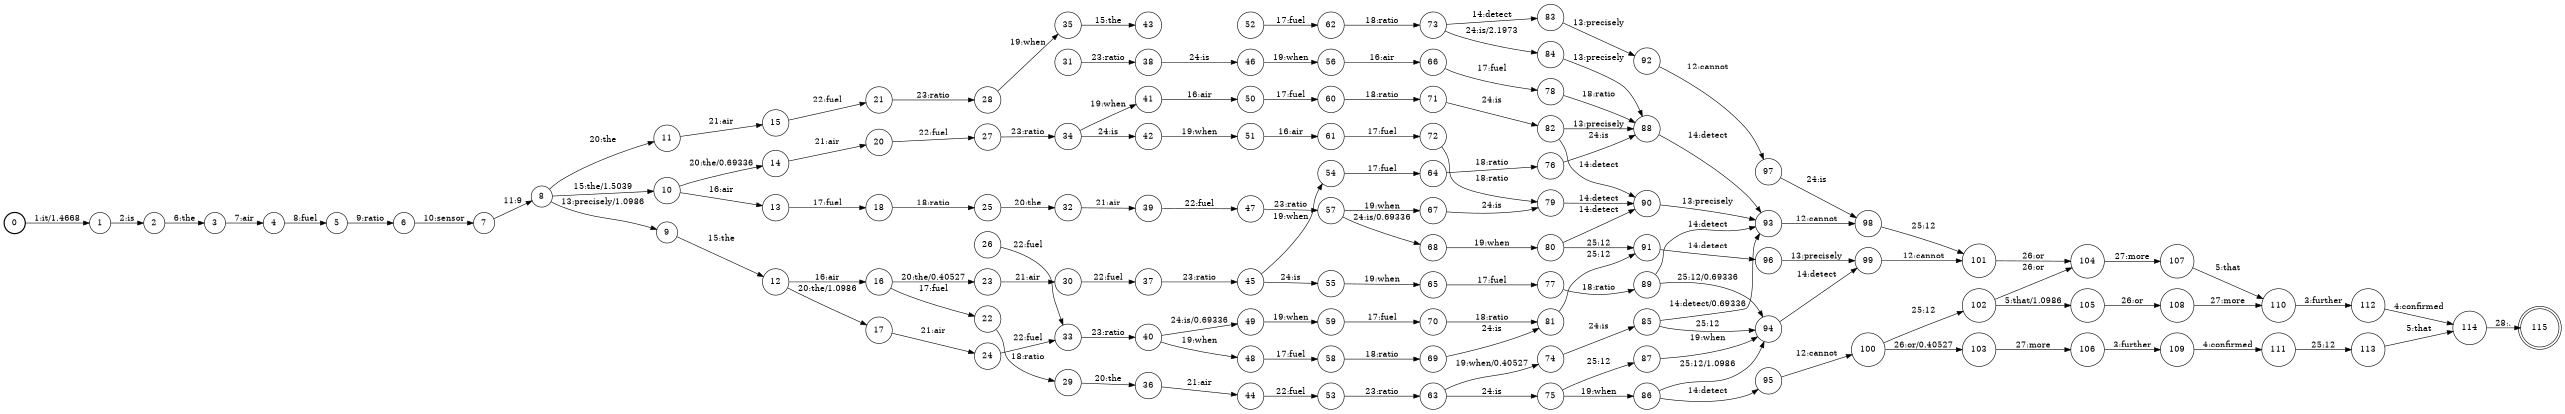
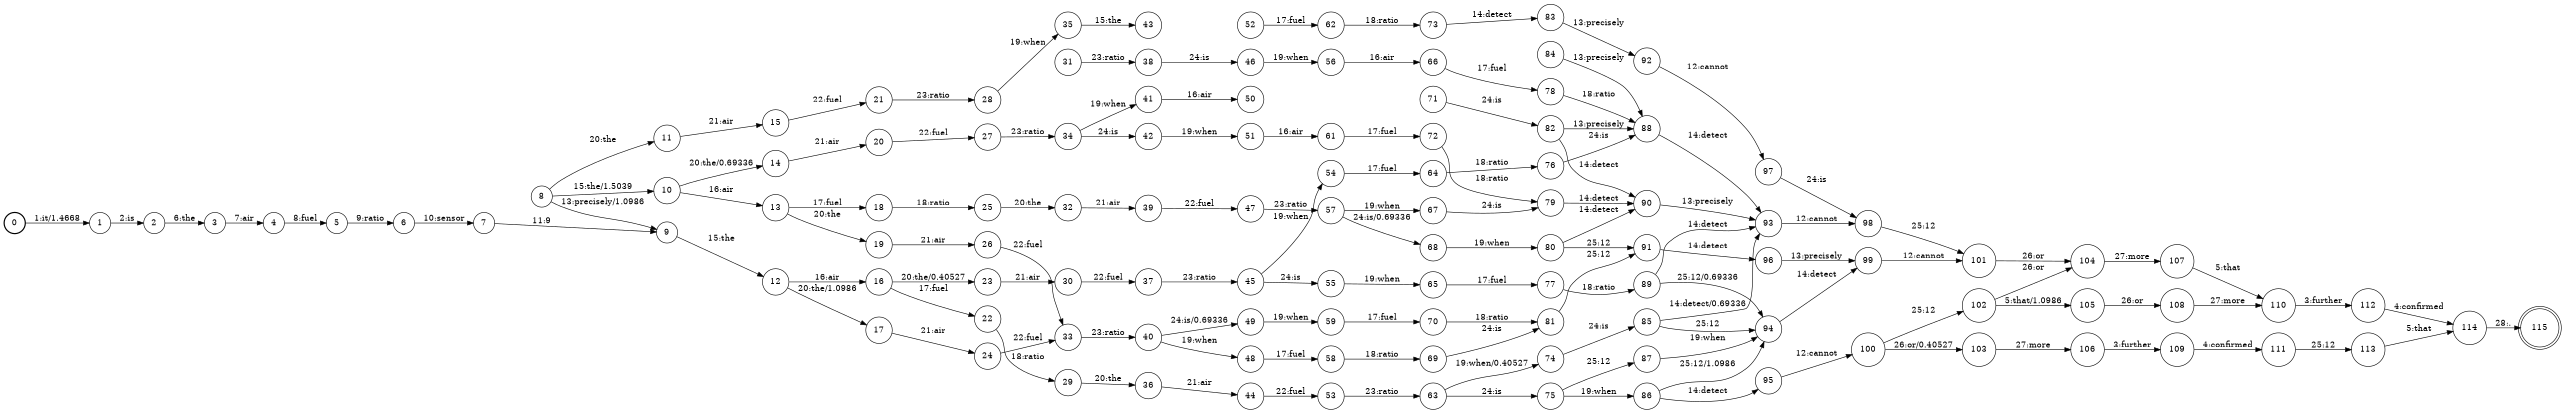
edge "73" -> "84": removed, label "24:is/2.1973"
node "60": removed
edge "7" -> "8": now "7" -> "9"
node "19": added
